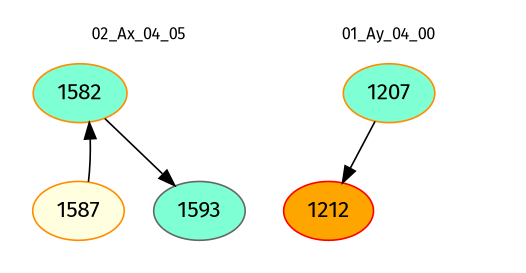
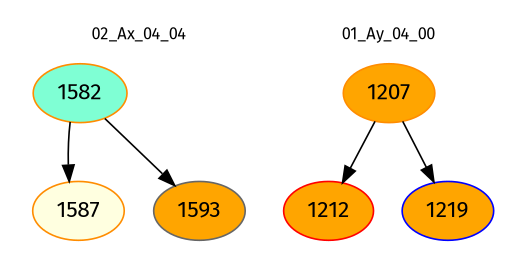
cluster "02_Ax_04_05": label "02_Ax_04_05" -> "02_Ax_04_04"
node "1207": fillcolor aquamarine -> orange
edge "1587" -> "1582": reversed
node "1593": fillcolor aquamarine -> orange
node "1219": added
